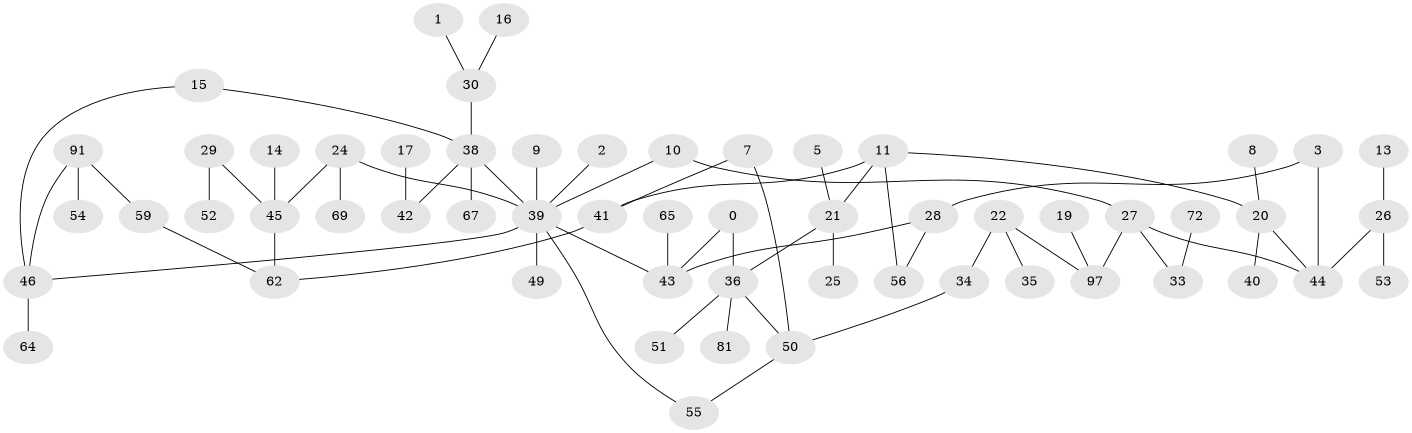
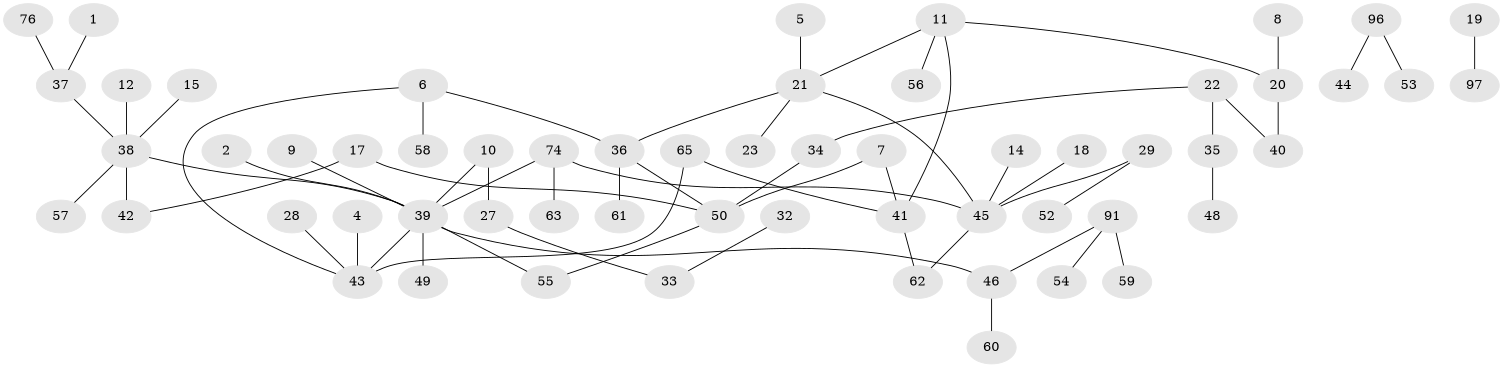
node "16": label "16" -> "76"
node "12": added
node "30": label "30" -> "37"
edge "21" -- "45": added
edge "15" -- "46": removed
node "24": label "24" -> "74"
node "58": added
node "18": added
node "3": removed
node "13": removed
edge "17" -- "50": added
edge "65" -- "41": added
node "69": label "69" -> "63"
node "4": added
node "67": label "67" -> "57"
node "0": label "0" -> "6"
node "72": label "72" -> "32"
node "48": added
node "26": label "26" -> "96"
edge "59" -- "62": removed
edge "28" -- "56": removed
edge "22" -- "97": now "22" -- "40"
edge "27" -- "97": removed
edge "27" -- "44": removed
edge "20" -- "44": removed
node "25": label "25" -> "23"
node "64": label "64" -> "60"
node "51": removed
node "81": label "81" -> "61"
